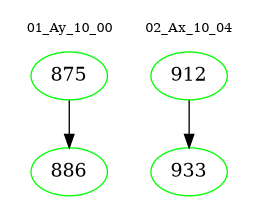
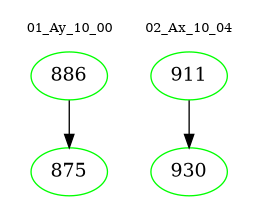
node "912": label "912" -> "911"
edge "875" -> "886": reversed
node "933": label "933" -> "930"
